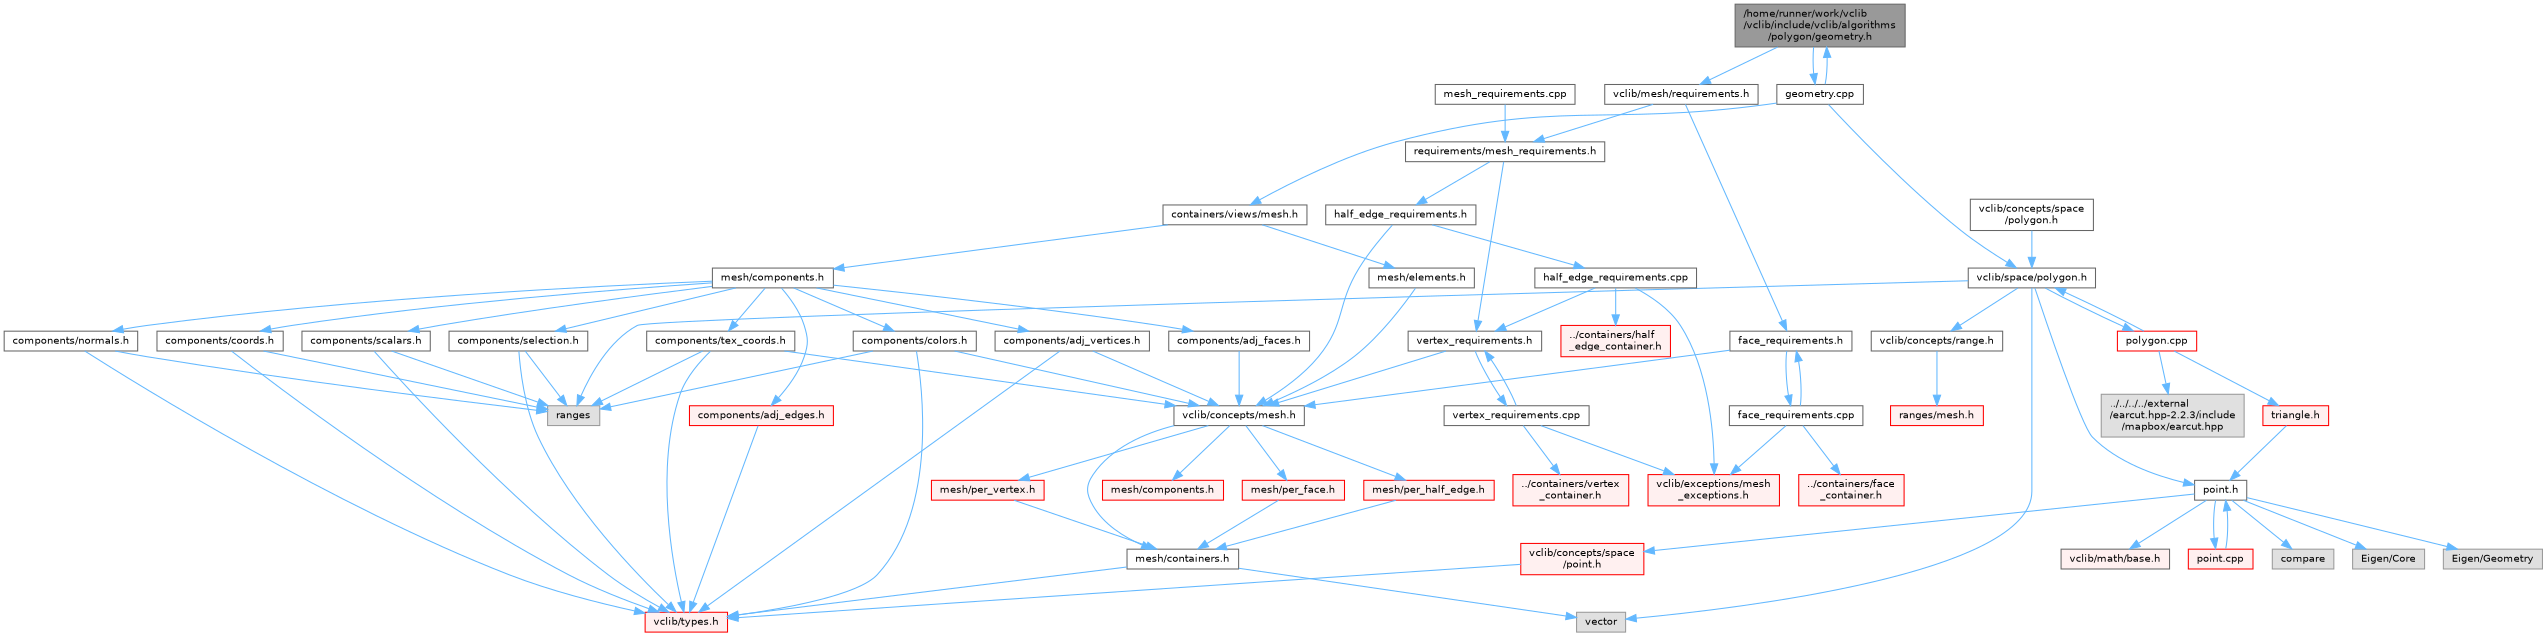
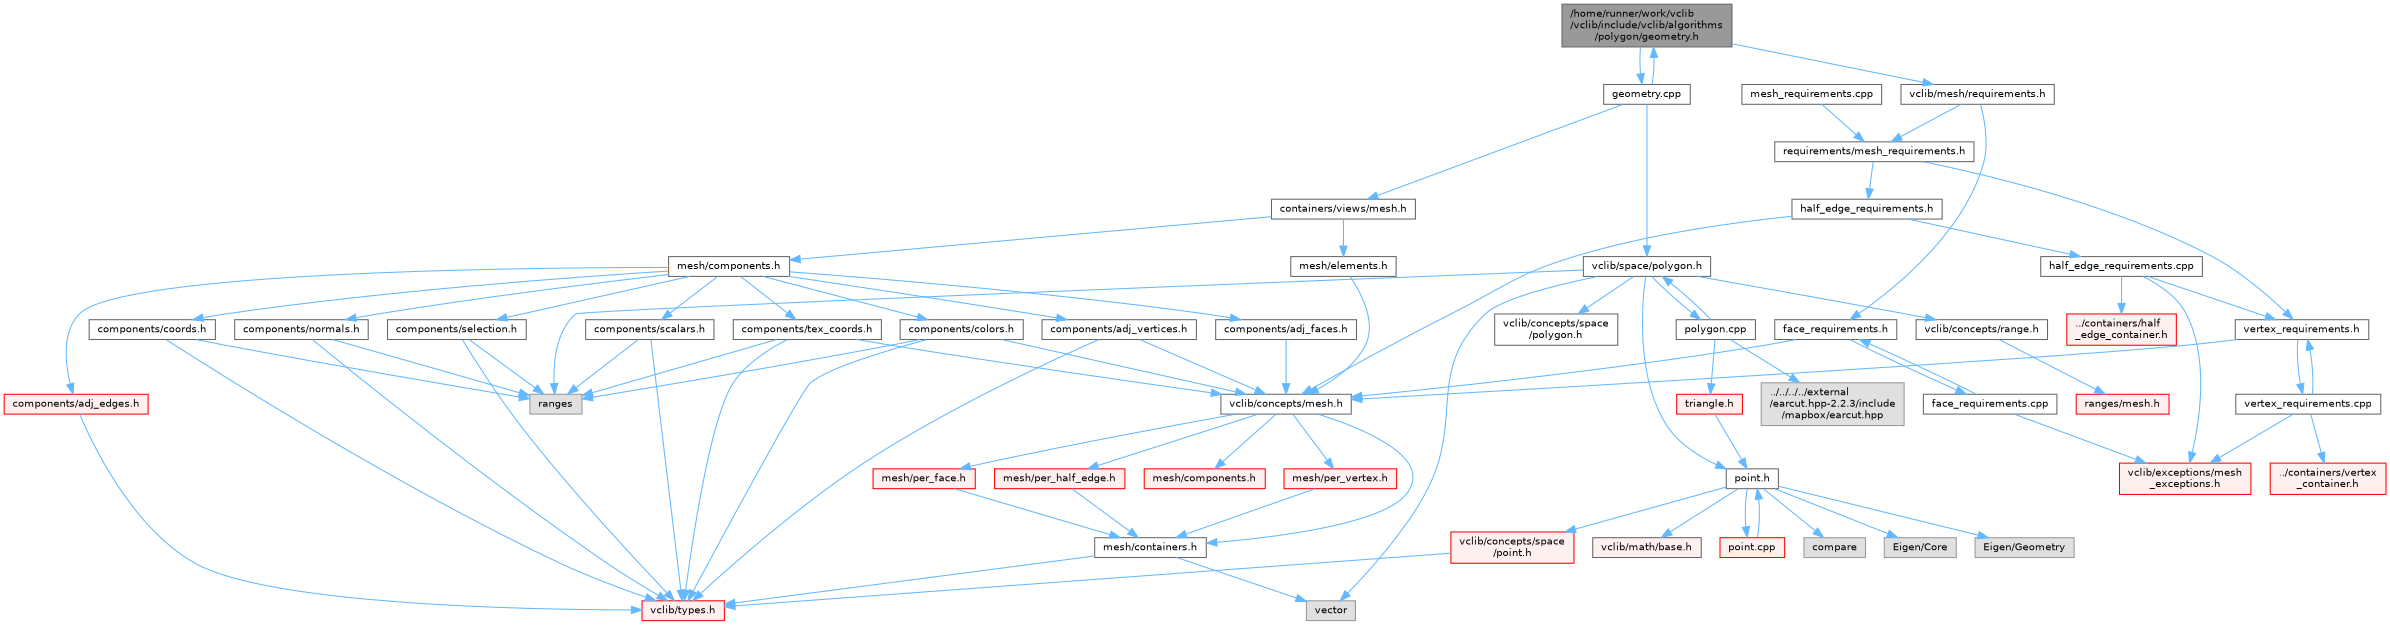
edge "vclib/concepts/space /polygon.h" -> "vclib/space/polygon.h": reversed
node "polygon.cpp": color red -> grey40
node "../containers/face _container.h": removed
